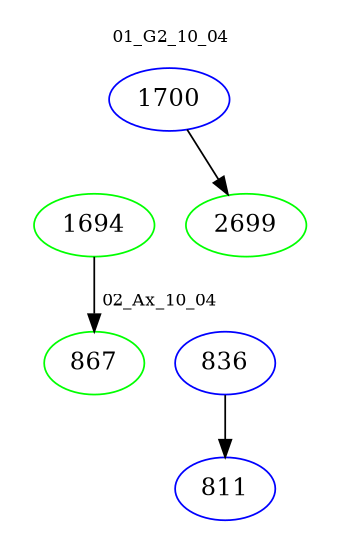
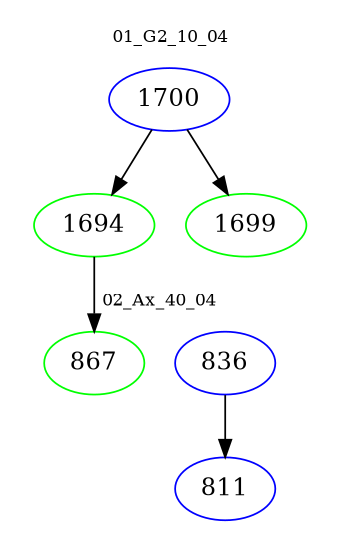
edge "1700" -> "1694": added
node "2699": label "2699" -> "1699"
cluster "02_Ax_10_04": label "02_Ax_10_04" -> "02_Ax_40_04"
